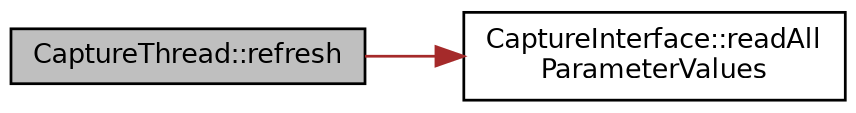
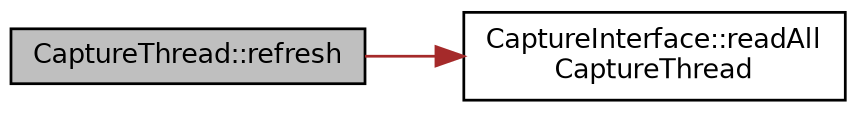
node "CaptureInterface::readAll ParameterValues": label "CaptureInterface::readAll ParameterValues" -> "CaptureInterface::readAll CaptureThread"
